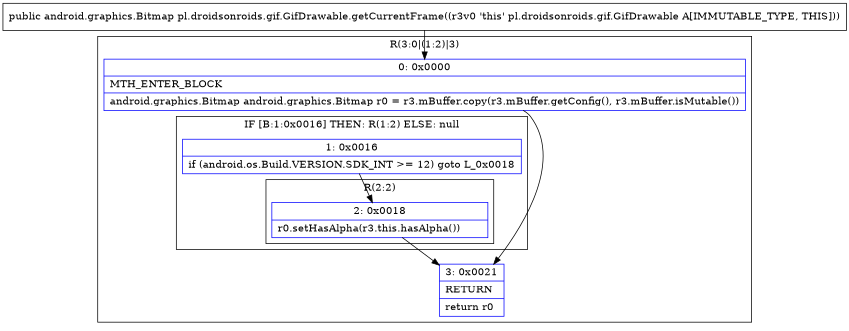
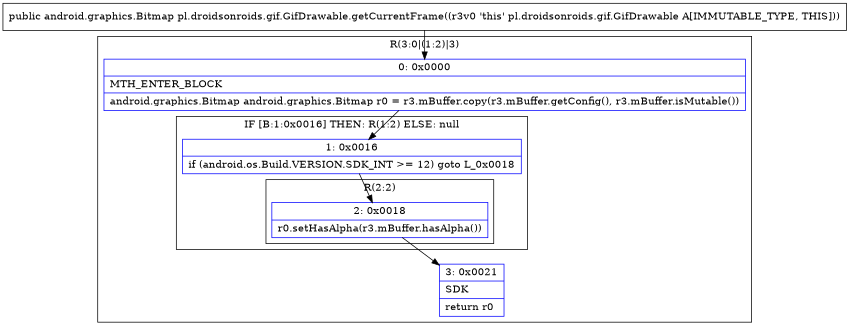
edge "0: 0x0000" -> "3: 0x0021": now "0: 0x0000" -> "1: 0x0016"
node "2: 0x0018": text "r0.setHasAlpha(r3.this.hasAlpha())" -> "r0.setHasAlpha(r3.mBuffer.hasAlpha())"
node "3: 0x0021": text "RETURN" -> "SDK"
